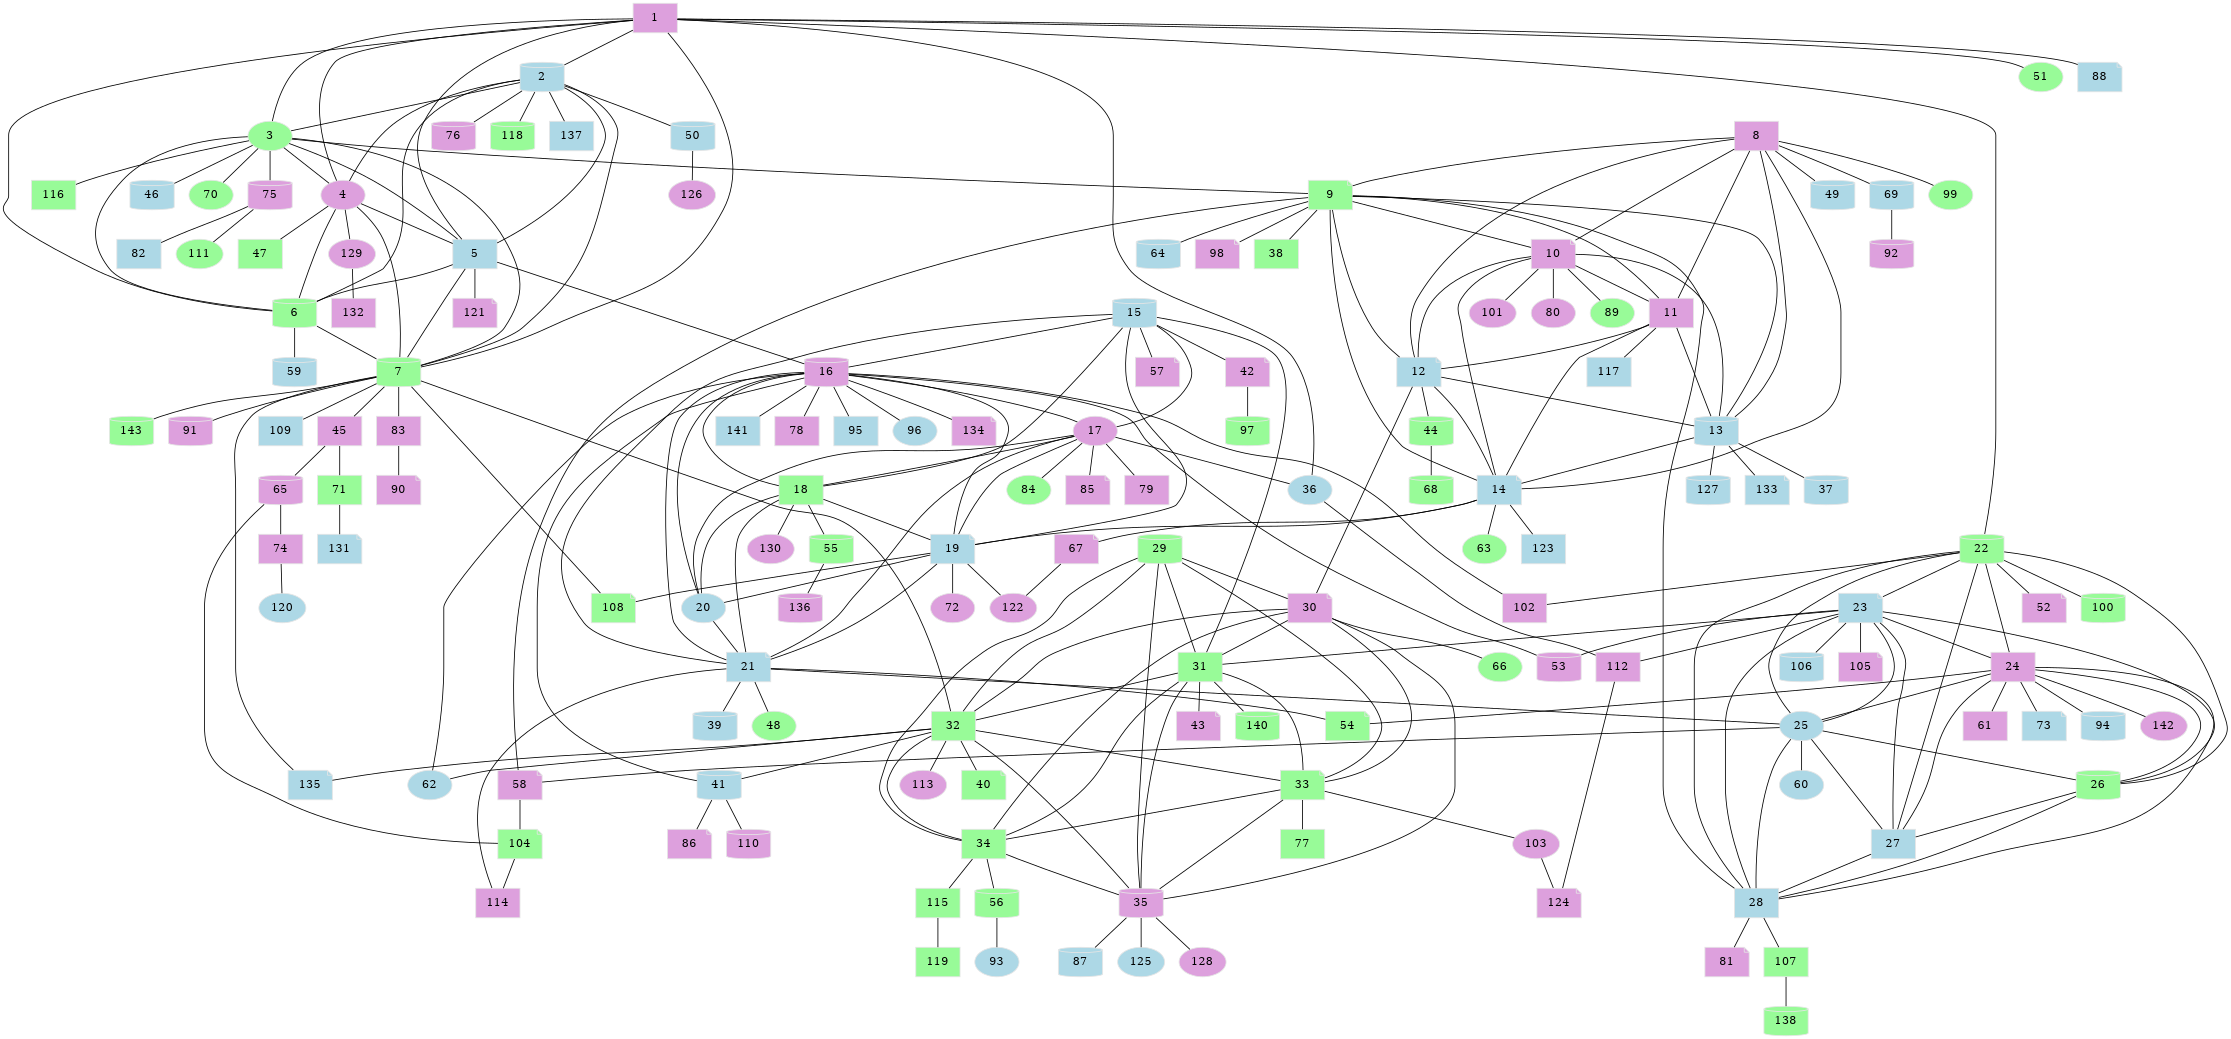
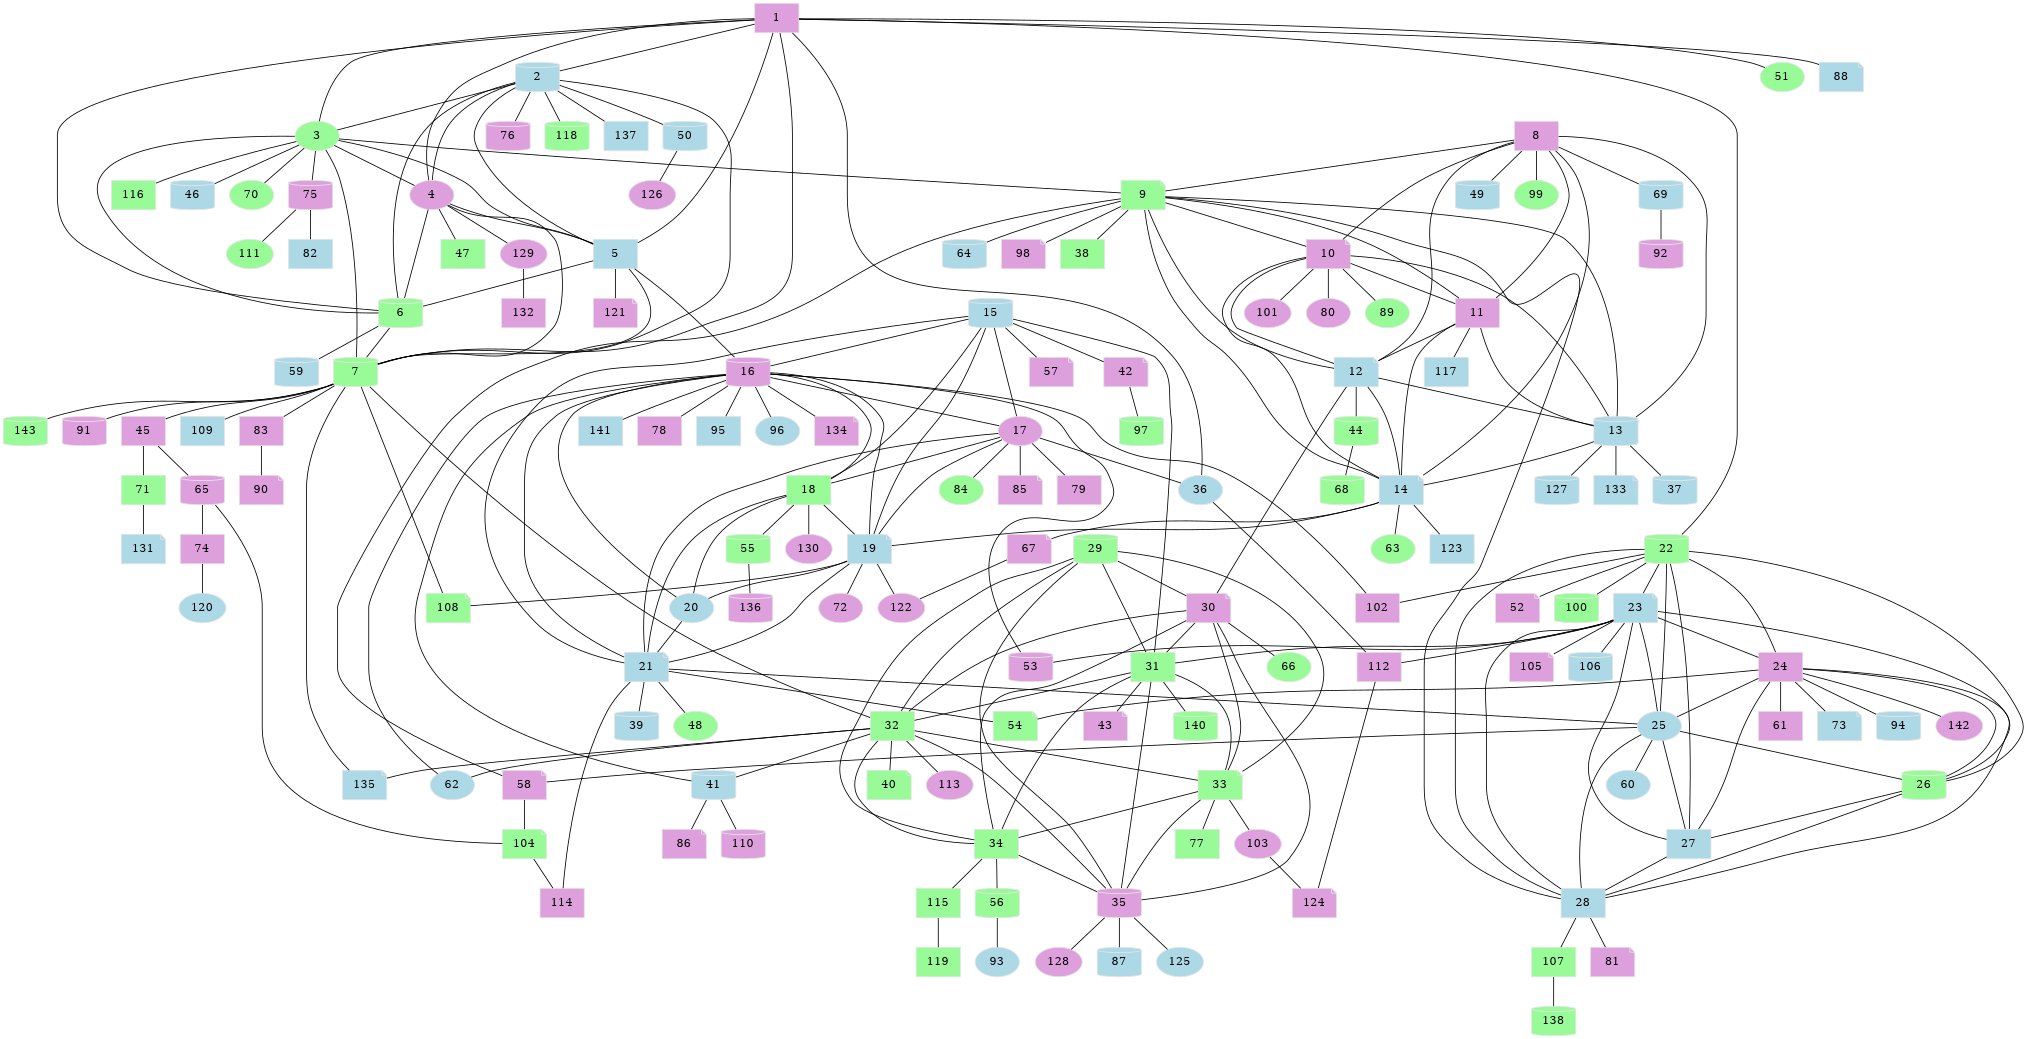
edge "17" -- "20": removed
